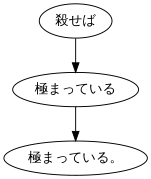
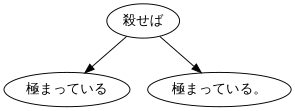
edge "極まっている" -> "極まっている。": now "殺せば" -> "極まっている。"
